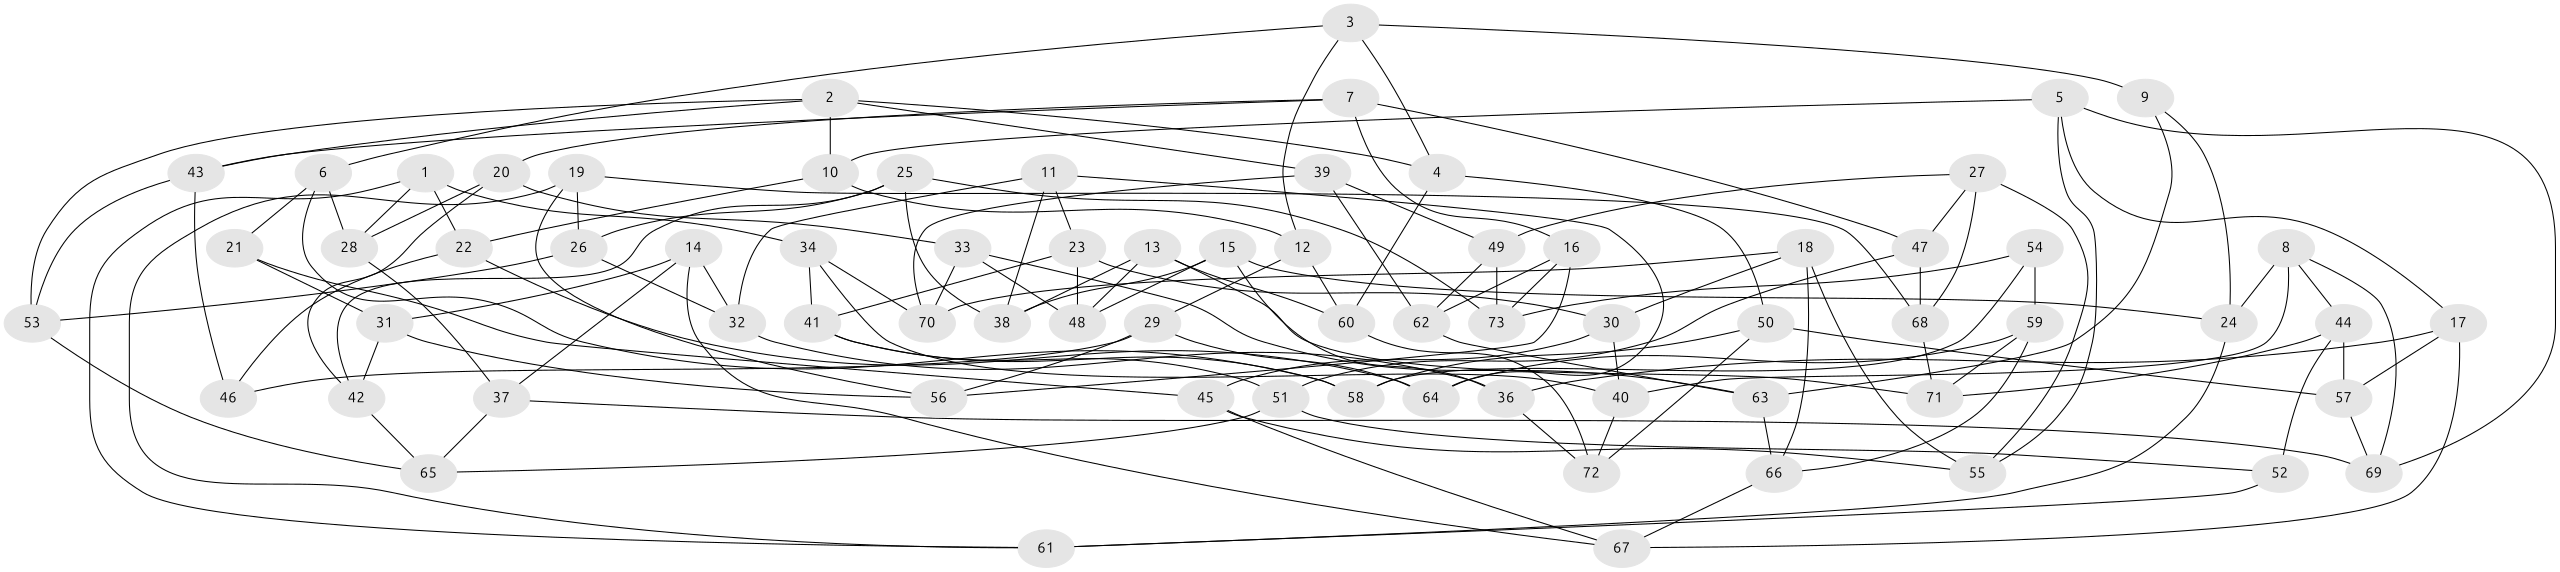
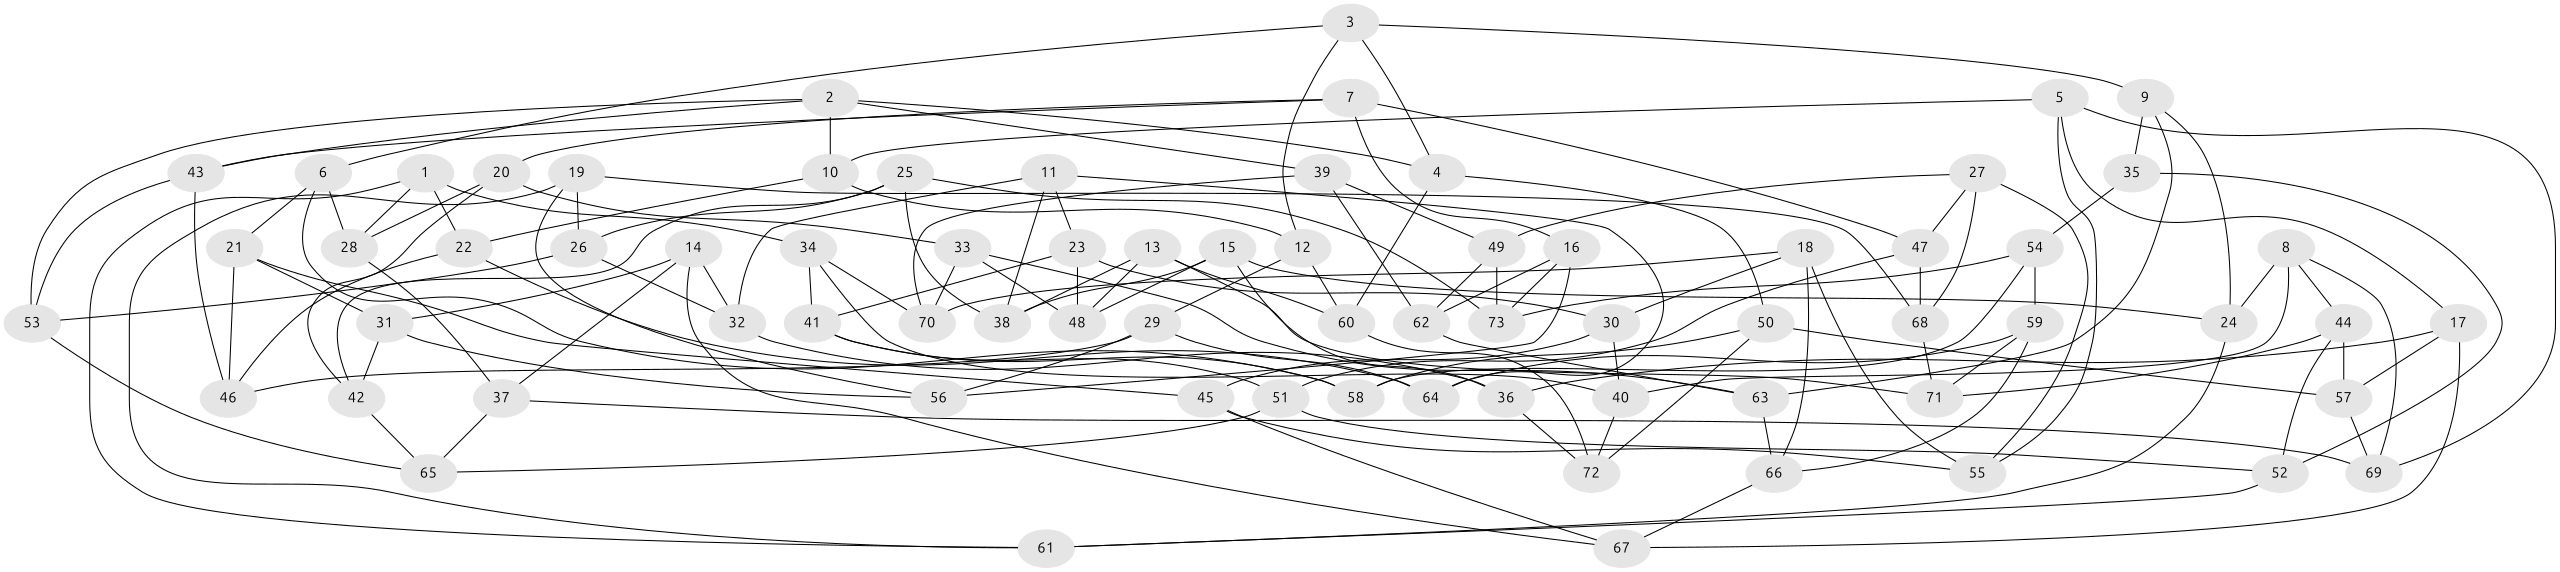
node "35": added
edge "21" -- "46": added
